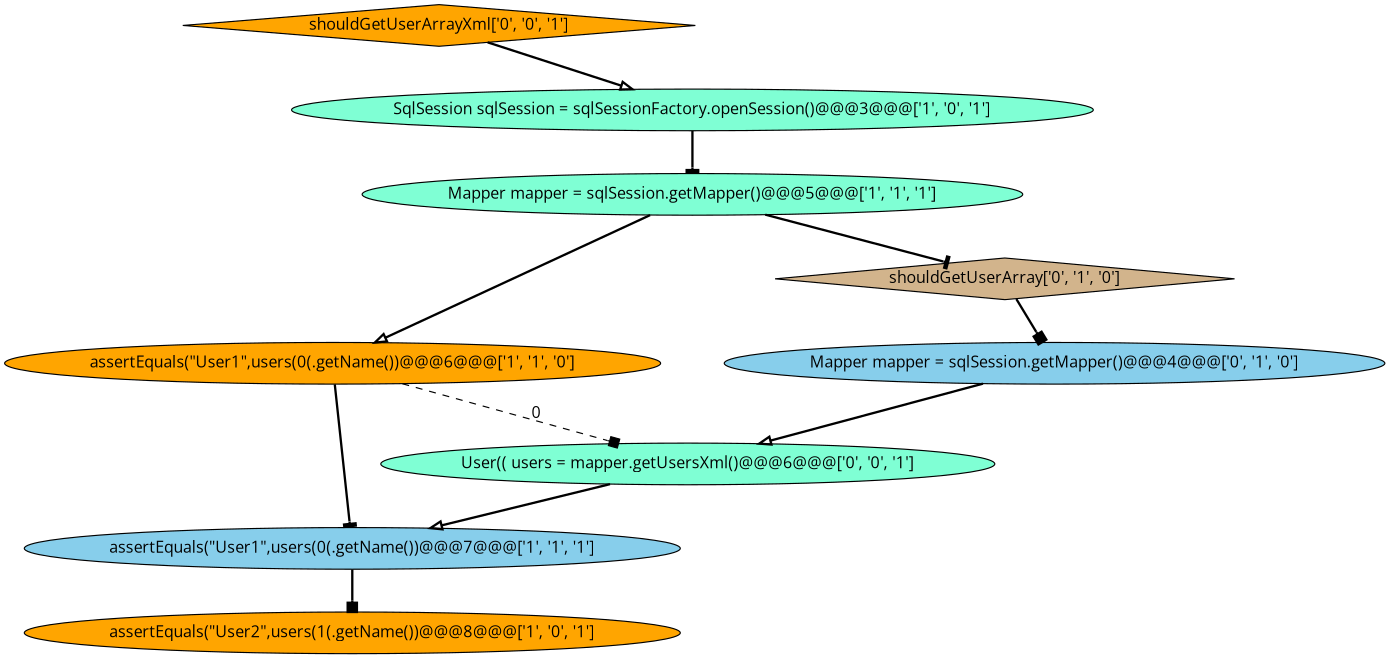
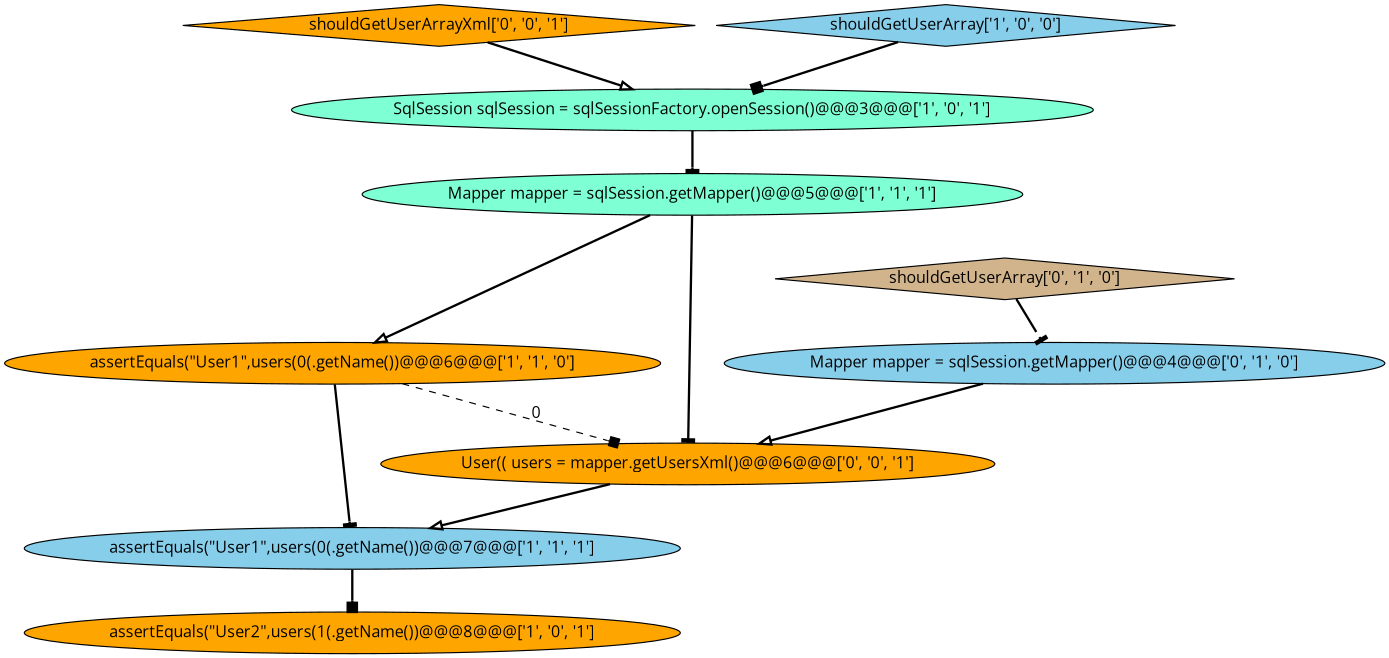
node "shouldGetUserArray['1', '0', '0']": added
edge "Mapper mapper = sqlSession.getMapper()@@@5@@@['1', '1', '1']" -> "shouldGetUserArray['0', '1', '0']": now "Mapper mapper = sqlSession.getMapper()@@@5@@@['1', '1', '1']" -> "User(( users = mapper.getUsersXml()@@@6@@@['0', '0', '1']"
edge "shouldGetUserArray['0', '1', '0']" -> "Mapper mapper = sqlSession.getMapper()@@@4@@@['0', '1', '0']": arrowhead box -> tee
node "User(( users = mapper.getUsersXml()@@@6@@@['0', '0', '1']": fillcolor aquamarine -> orange
